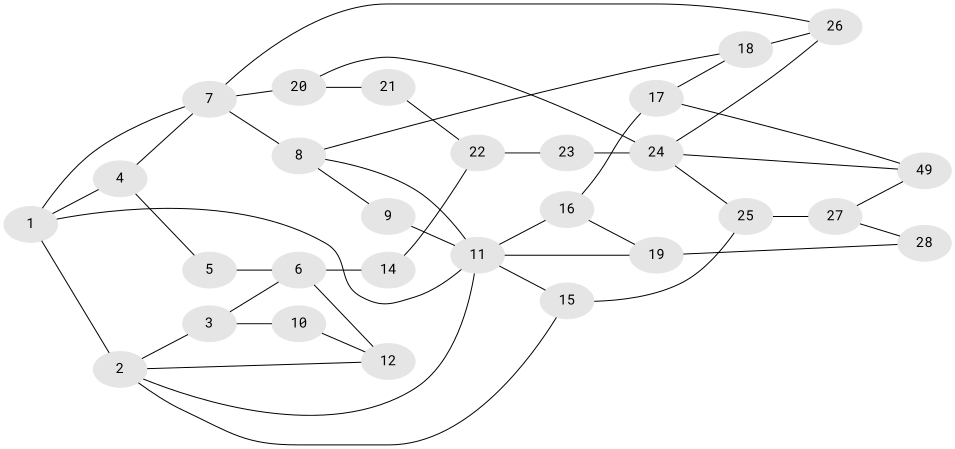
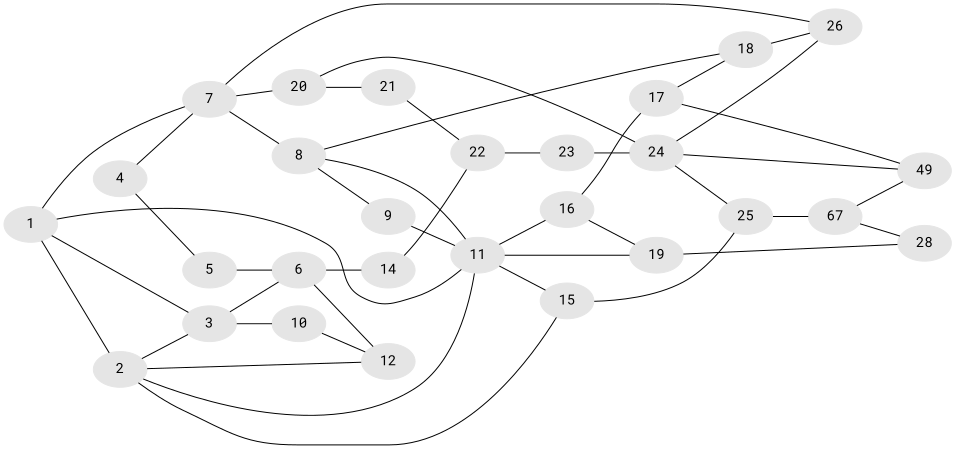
edge "4" -- "1": now "3" -- "1"
node "27": label "27" -> "67"
